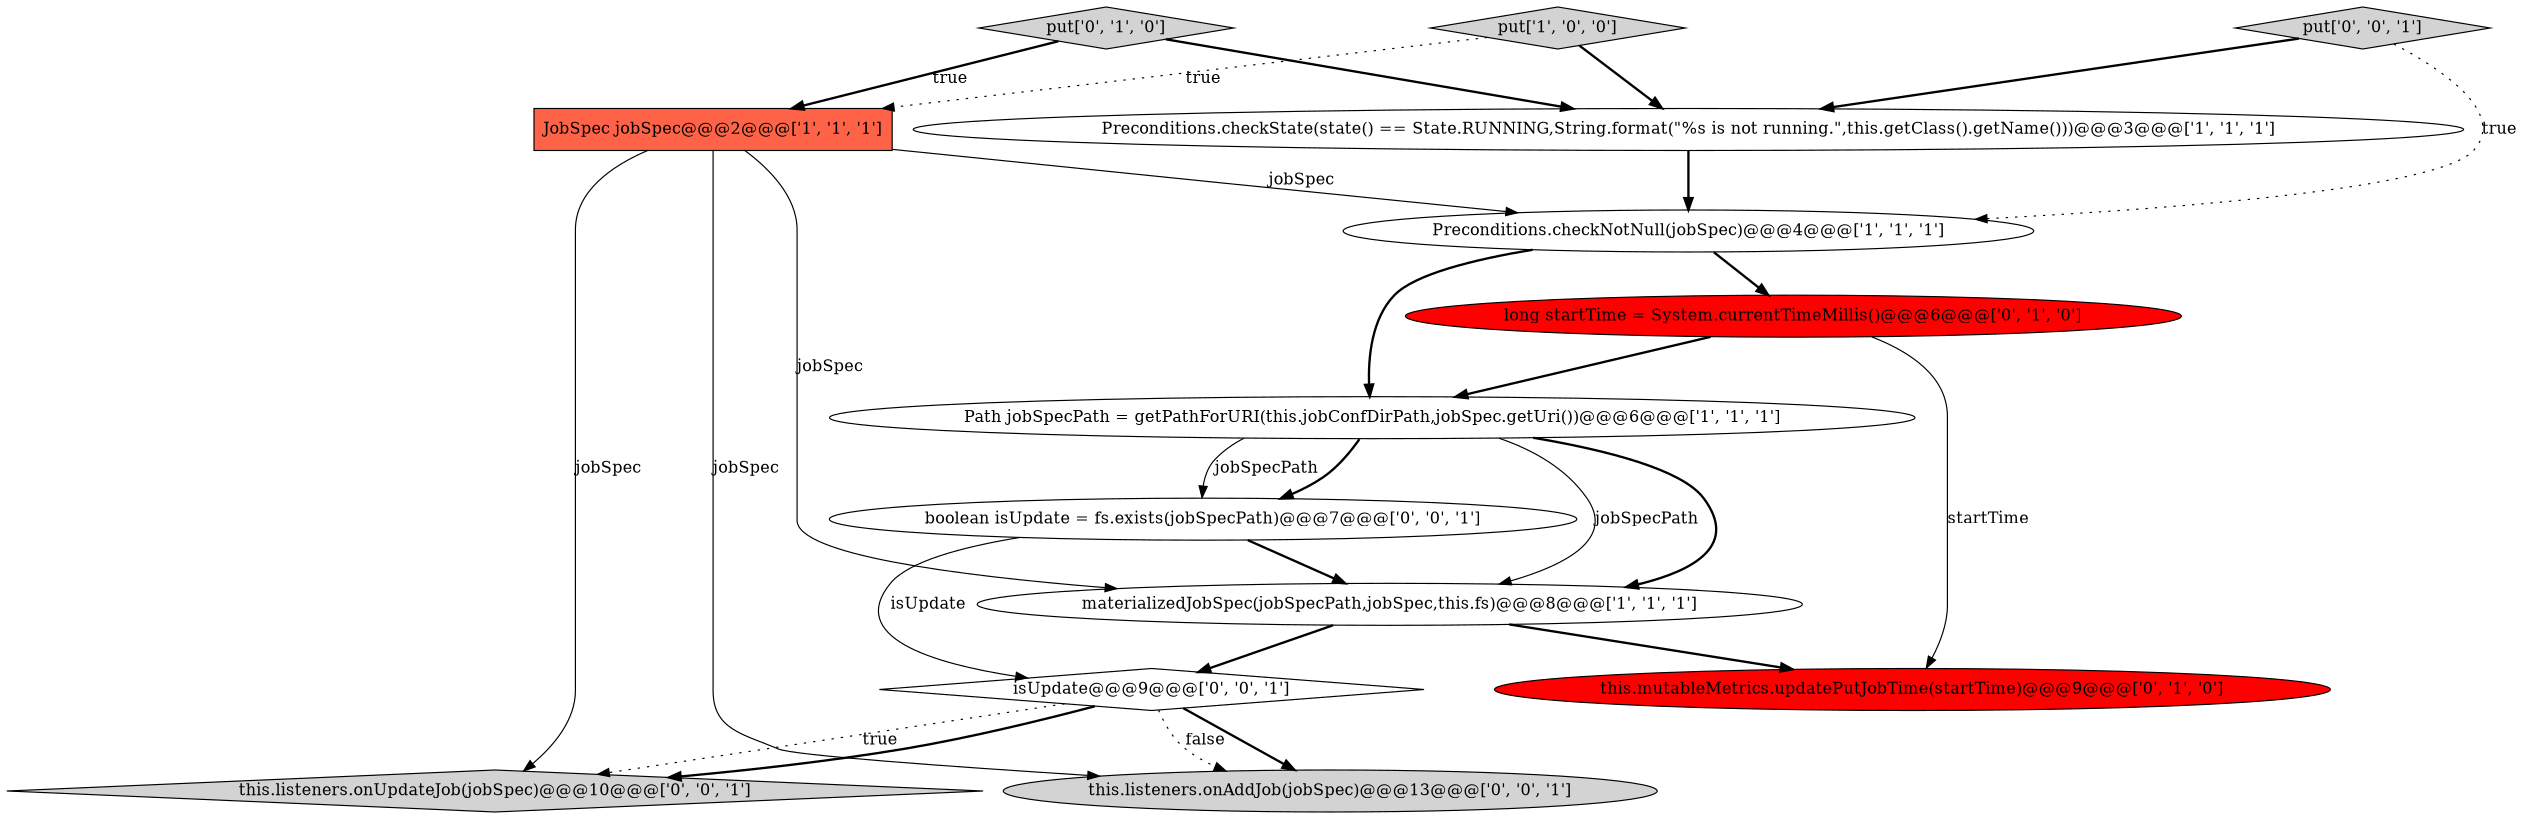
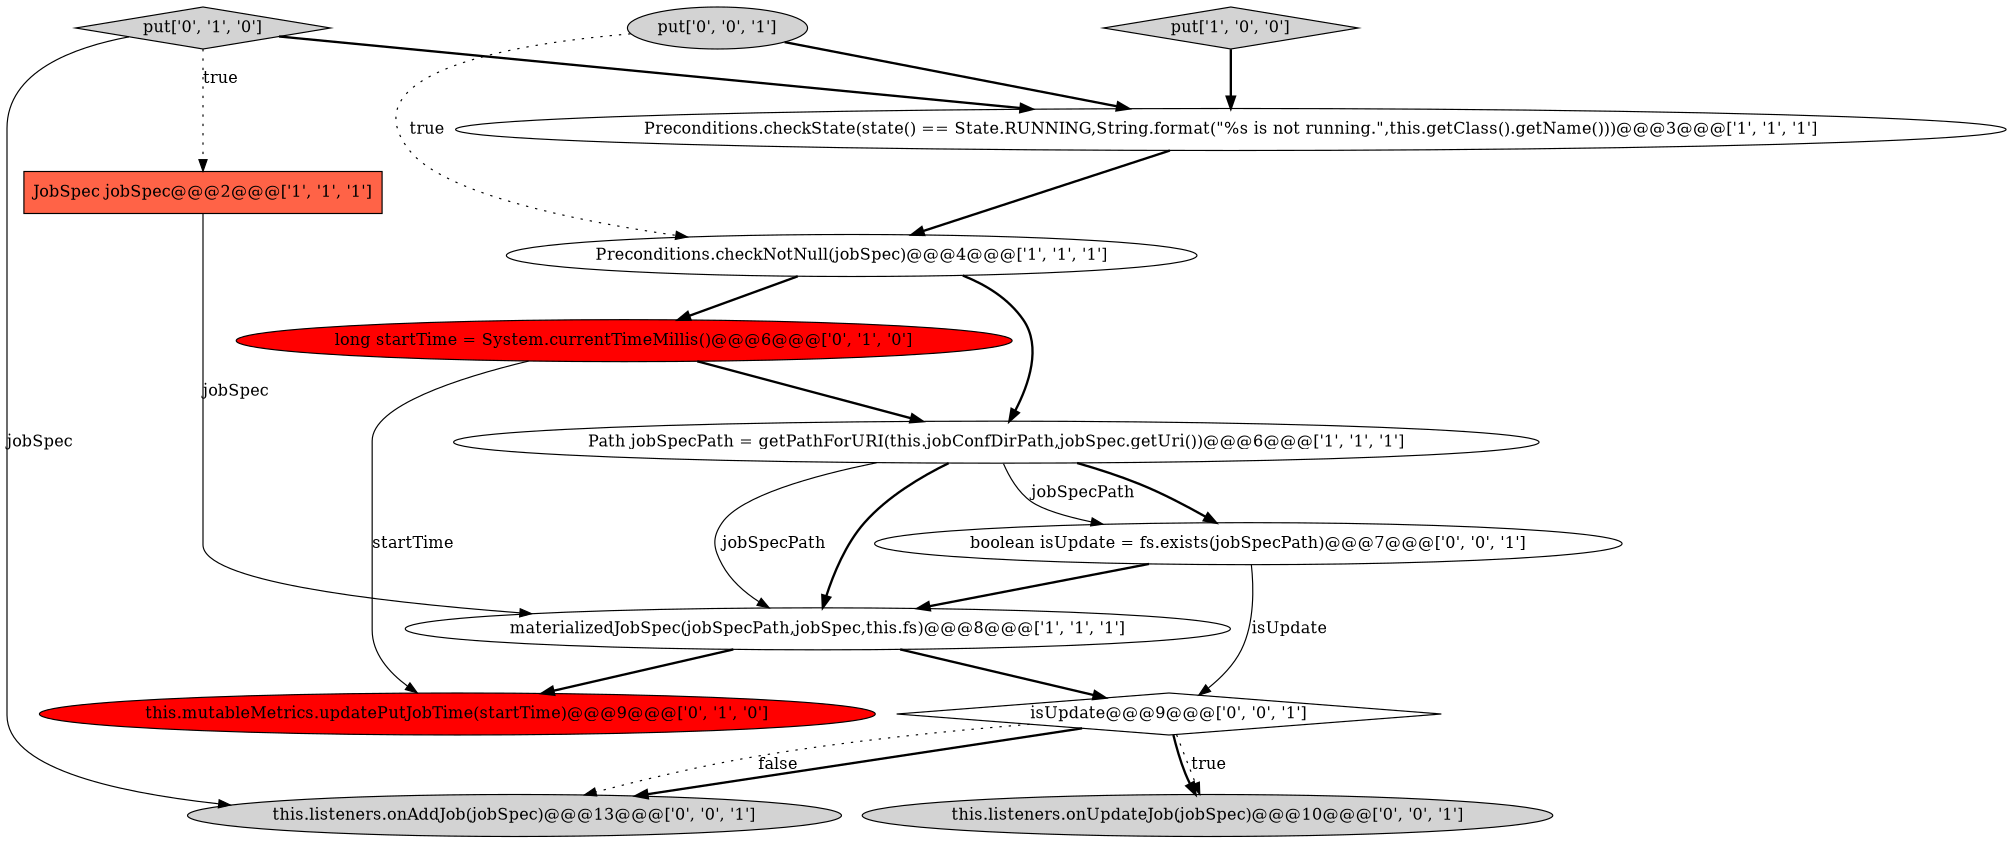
node "put['0', '0', '1']": shape diamond -> ellipse
edge "put['1', '0', '0']" -> "JobSpec jobSpec@@@2@@@['1', '1', '1']": removed, label "true"
edge "put['0', '1', '0']" -> "JobSpec jobSpec@@@2@@@['1', '1', '1']": style bold -> dotted
edge "JobSpec jobSpec@@@2@@@['1', '1', '1']" -> "Preconditions.checkNotNull(jobSpec)@@@4@@@['1', '1', '1']": removed, label "jobSpec"
edge "JobSpec jobSpec@@@2@@@['1', '1', '1']" -> "this.listeners.onUpdateJob(jobSpec)@@@10@@@['0', '0', '1']": removed, label "jobSpec"
edge "JobSpec jobSpec@@@2@@@['1', '1', '1']" -> "this.listeners.onAddJob(jobSpec)@@@13@@@['0', '0', '1']": now "put['0', '1', '0']" -> "this.listeners.onAddJob(jobSpec)@@@13@@@['0', '0', '1']"
node "this.listeners.onUpdateJob(jobSpec)@@@10@@@['0', '0', '1']": shape diamond -> ellipse
